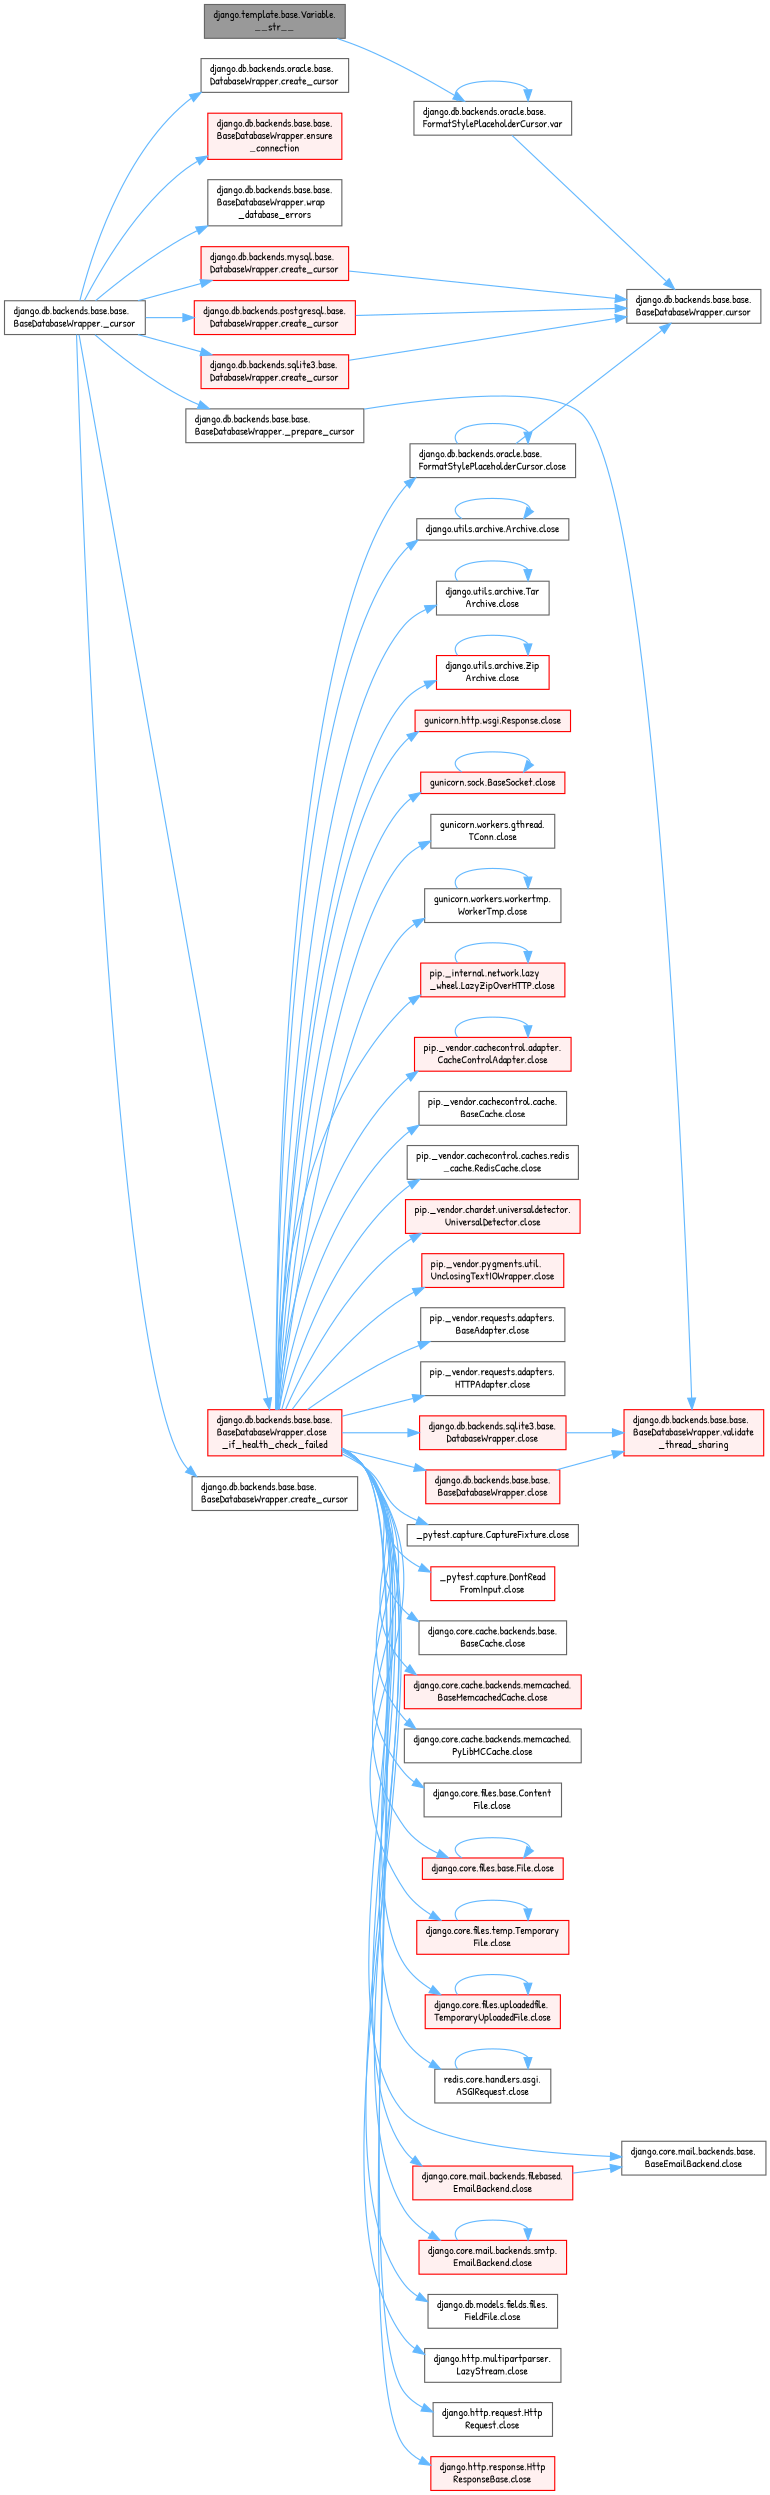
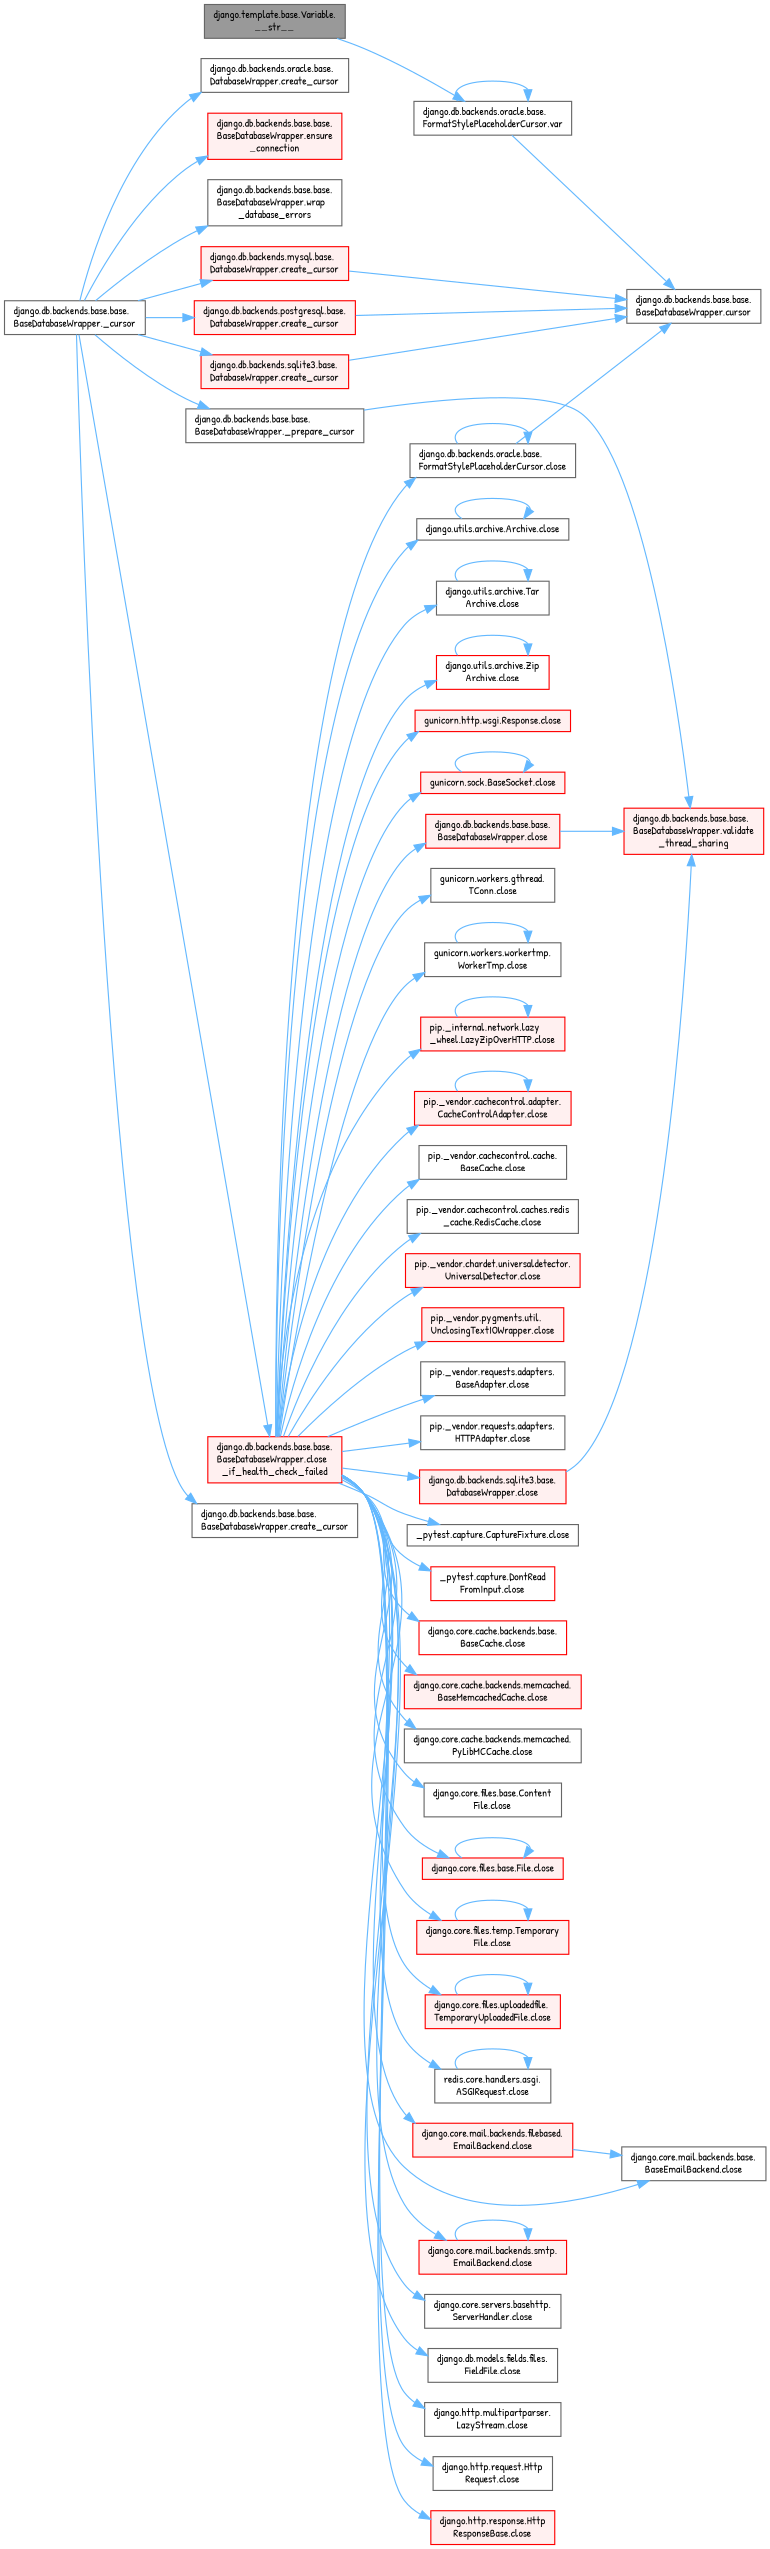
node "django.core.cache.backends.base. BaseCache.close": color grey40 -> red
node "django.core.servers.basehttp. ServerHandler.close": added
